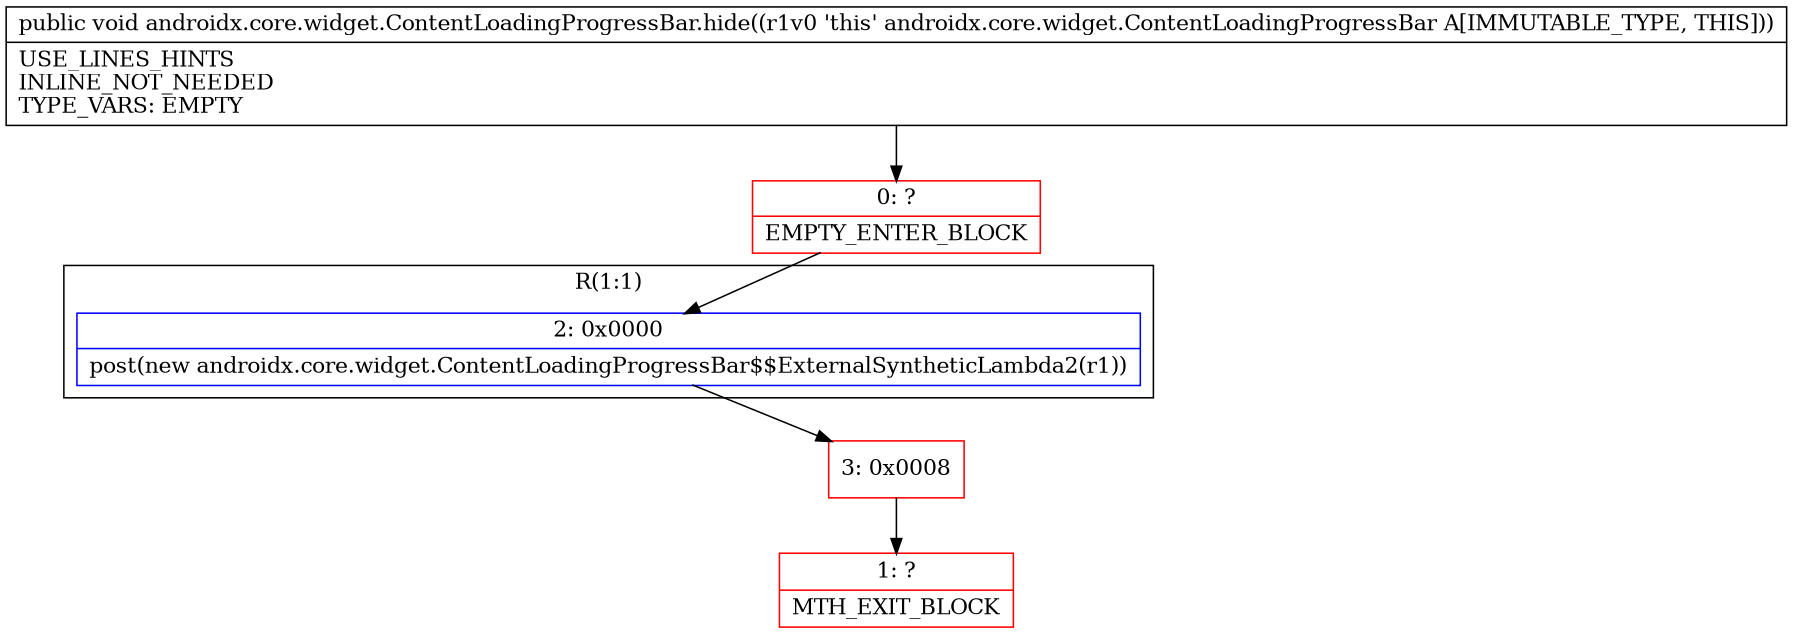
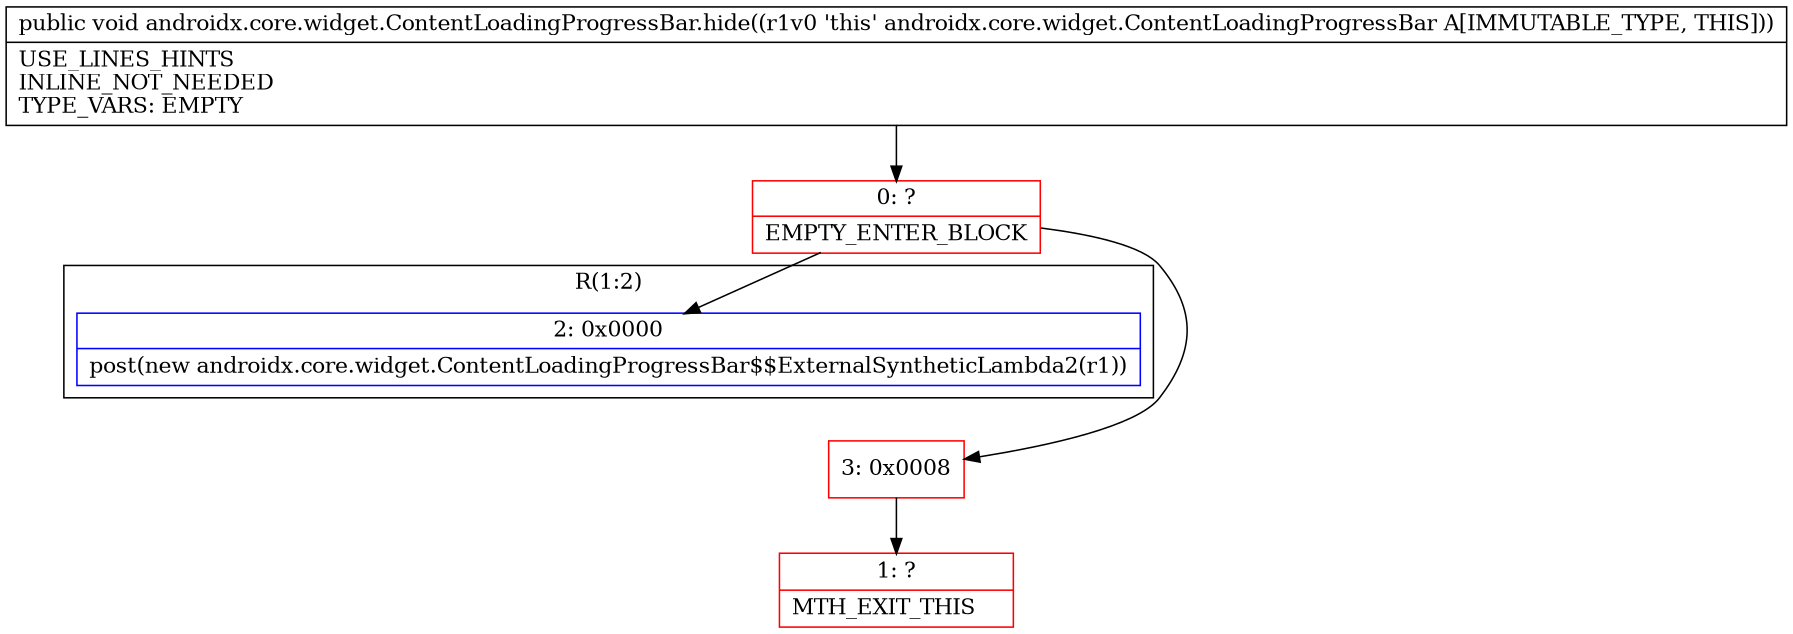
cluster "R(1:1)": label "R(1:1)" -> "R(1:2)"
edge "2: 0x0000" -> "3: 0x0008": now "0: ?" -> "3: 0x0008"
node "1: ?": text "MTH_EXIT_BLOCK" -> "MTH_EXIT_THIS"
